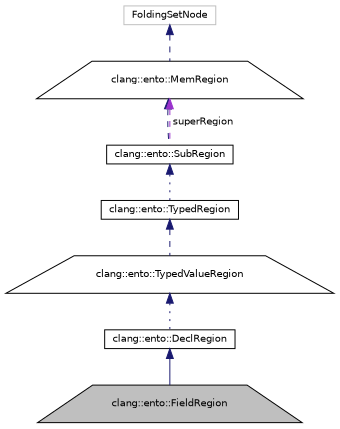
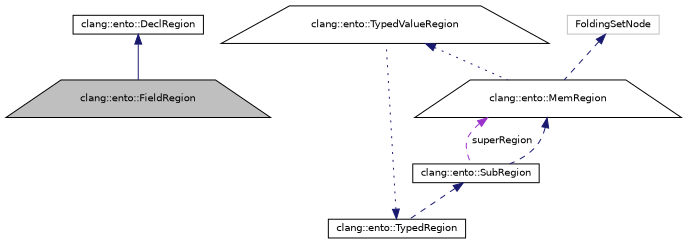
edge "clang::ento::TypedRegion" -> "clang::ento::SubRegion": style dotted -> dashed
edge "clang::ento::TypedValueRegion" -> "clang::ento::TypedRegion": style dashed -> dotted
edge "clang::ento::DeclRegion" -> "clang::ento::TypedValueRegion": now "clang::ento::MemRegion" -> "clang::ento::TypedValueRegion"
